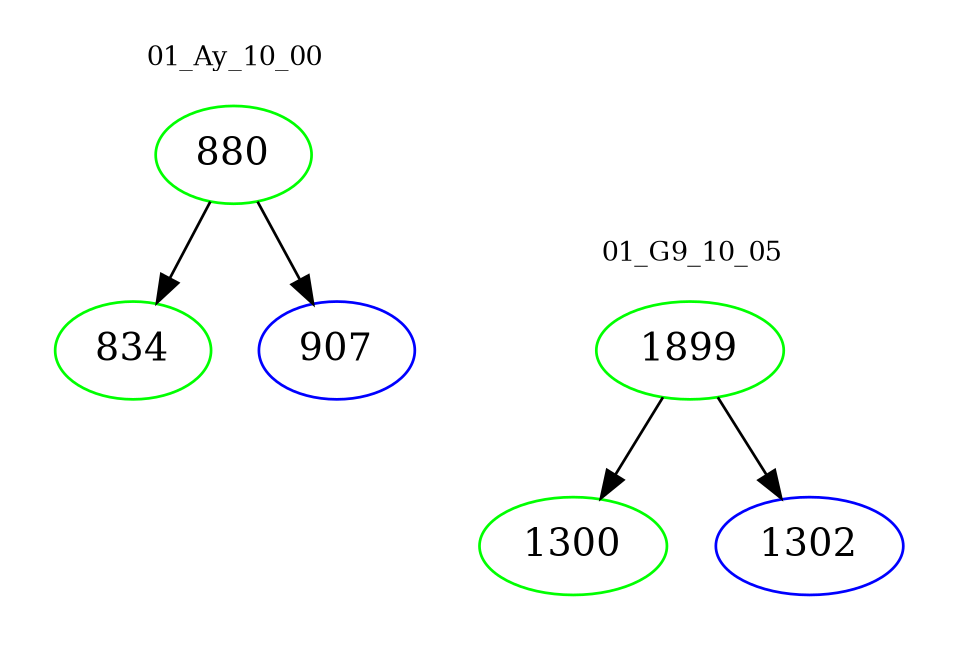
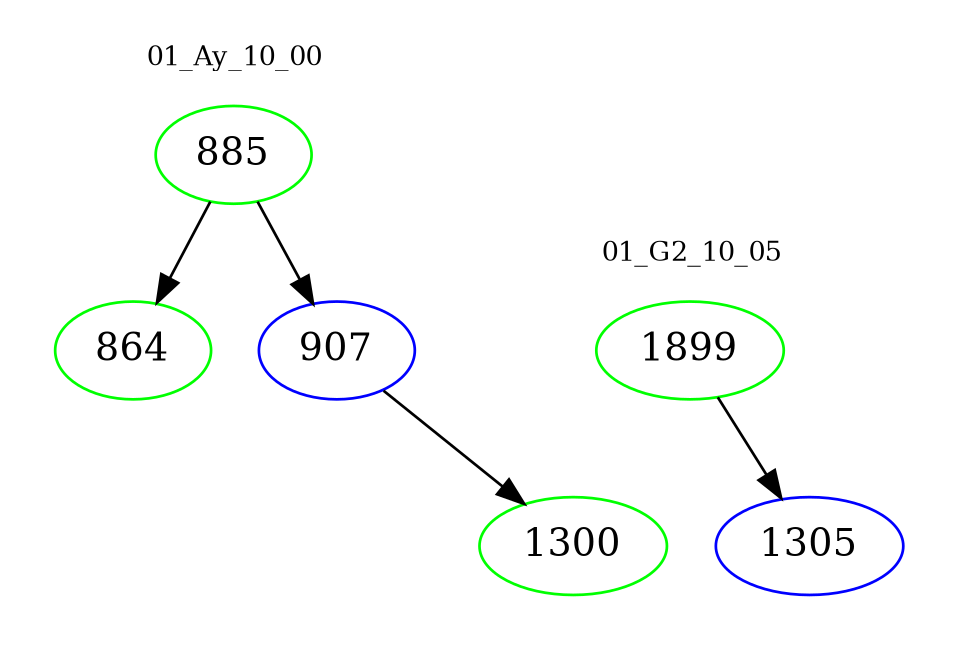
node "880": label "880" -> "885"
cluster "01_G9_10_05": label "01_G9_10_05" -> "01_G2_10_05"
node "834": label "834" -> "864"
edge "1899" -> "1300": now "907" -> "1300"
node "1302": label "1302" -> "1305"
